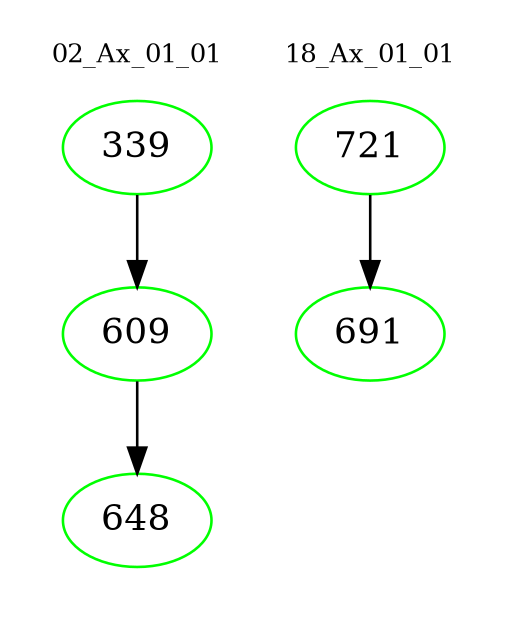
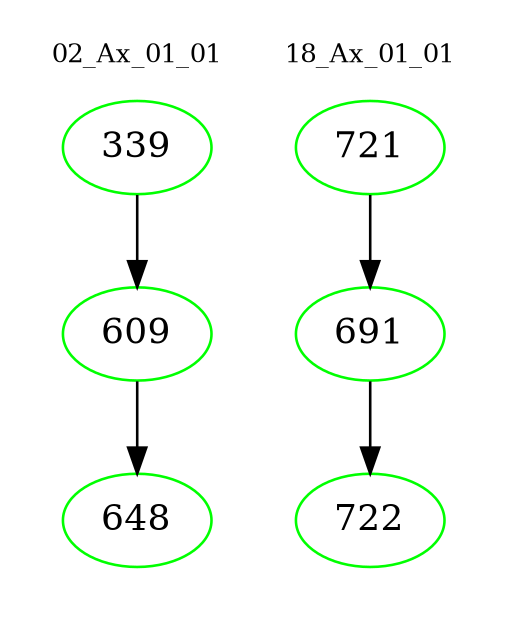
node "722": added
